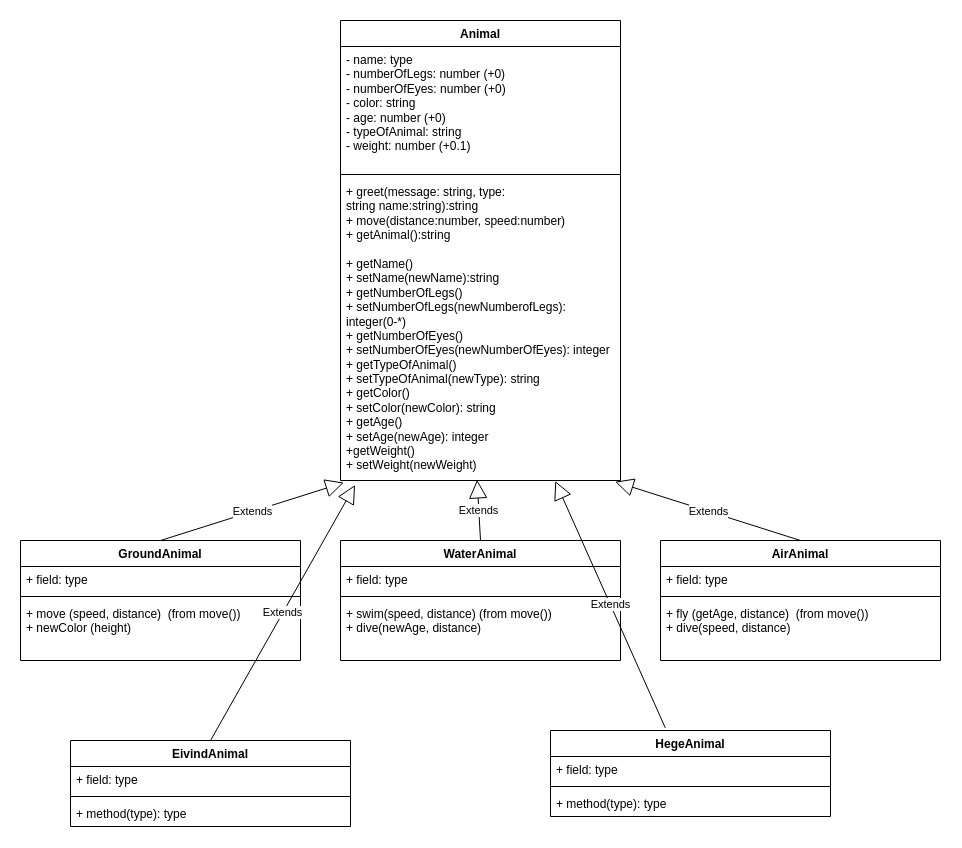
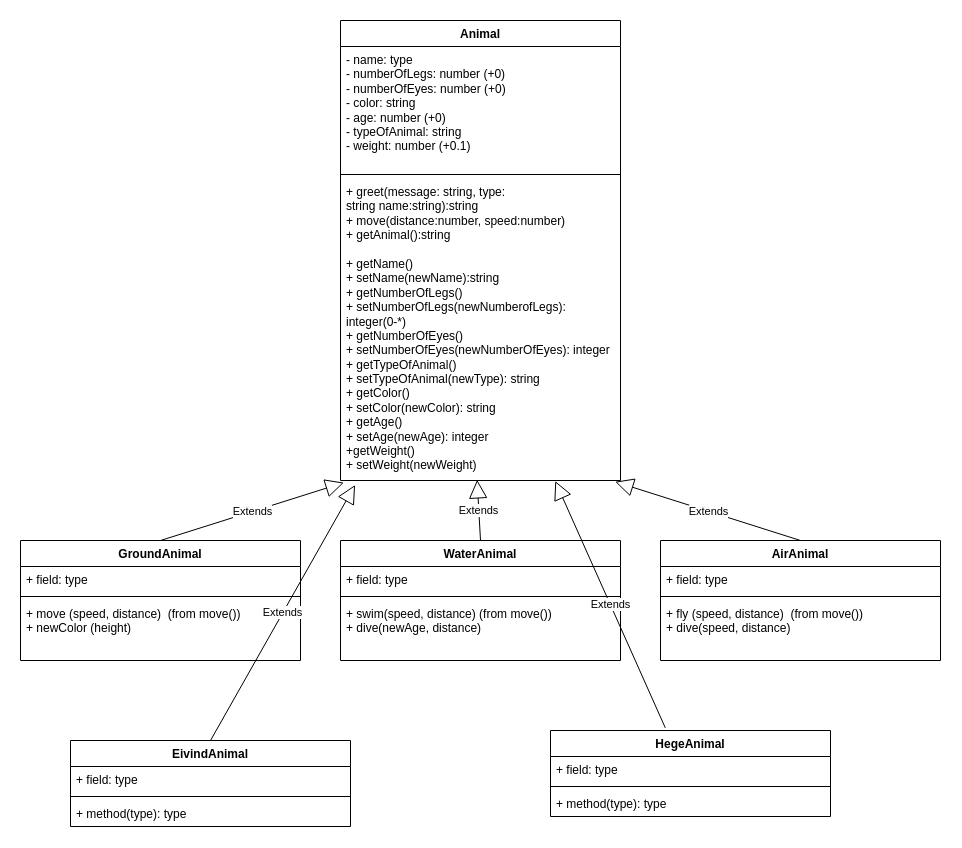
node "+ fly (getAge, distance) (from move()) + dive(speed, distance)": label "+ fly (getAge, distance) (from move()) + dive(speed, distance)" -> "+ fly (speed, distance) (from move()) + dive(speed, distance)"
